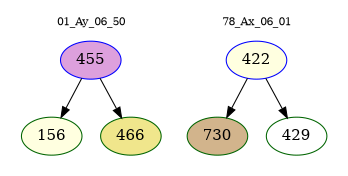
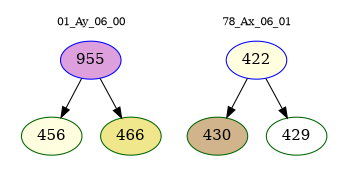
cluster "01_Ay_06_50": label "01_Ay_06_50" -> "01_Ay_06_00"
node "455": label "455" -> "955"
node "156": label "156" -> "456"
node "730": label "730" -> "430"
